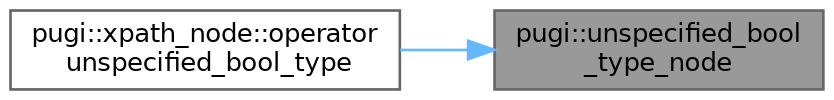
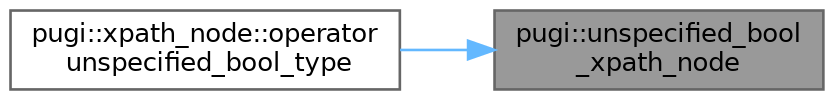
node "pugi::unspecified_bool _type_node": label "pugi::unspecified_bool _type_node" -> "pugi::unspecified_bool _xpath_node"
